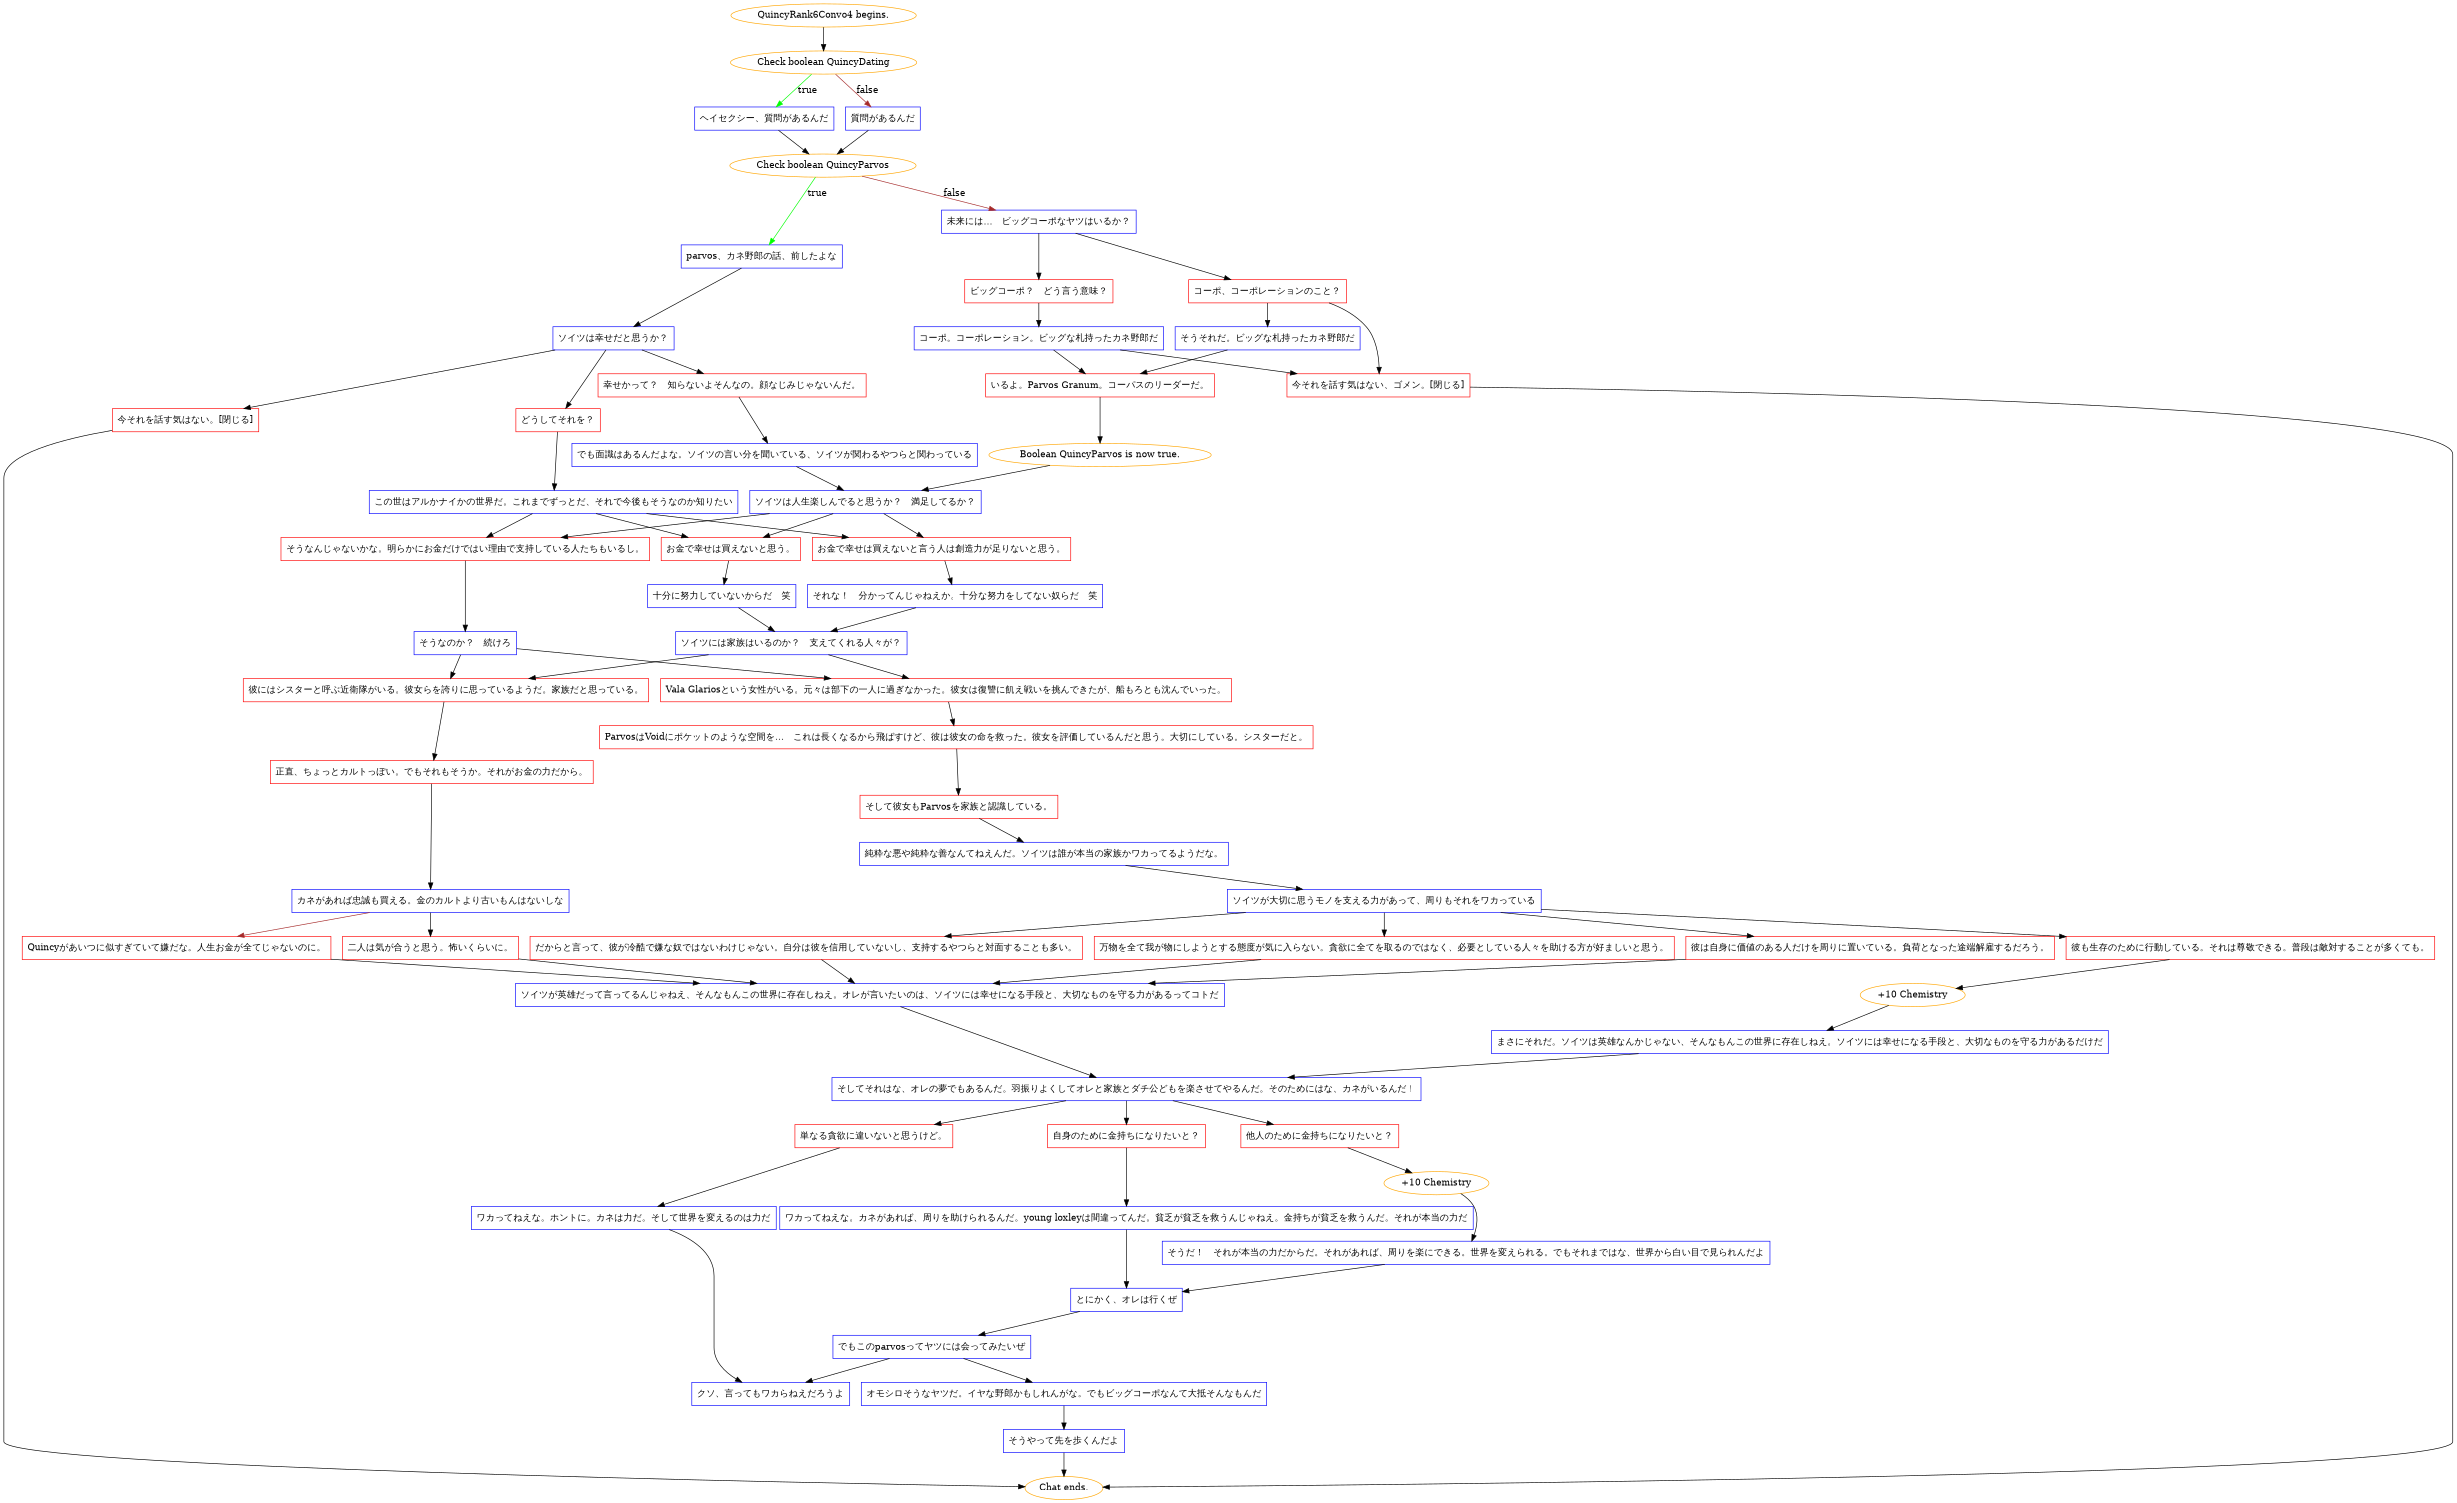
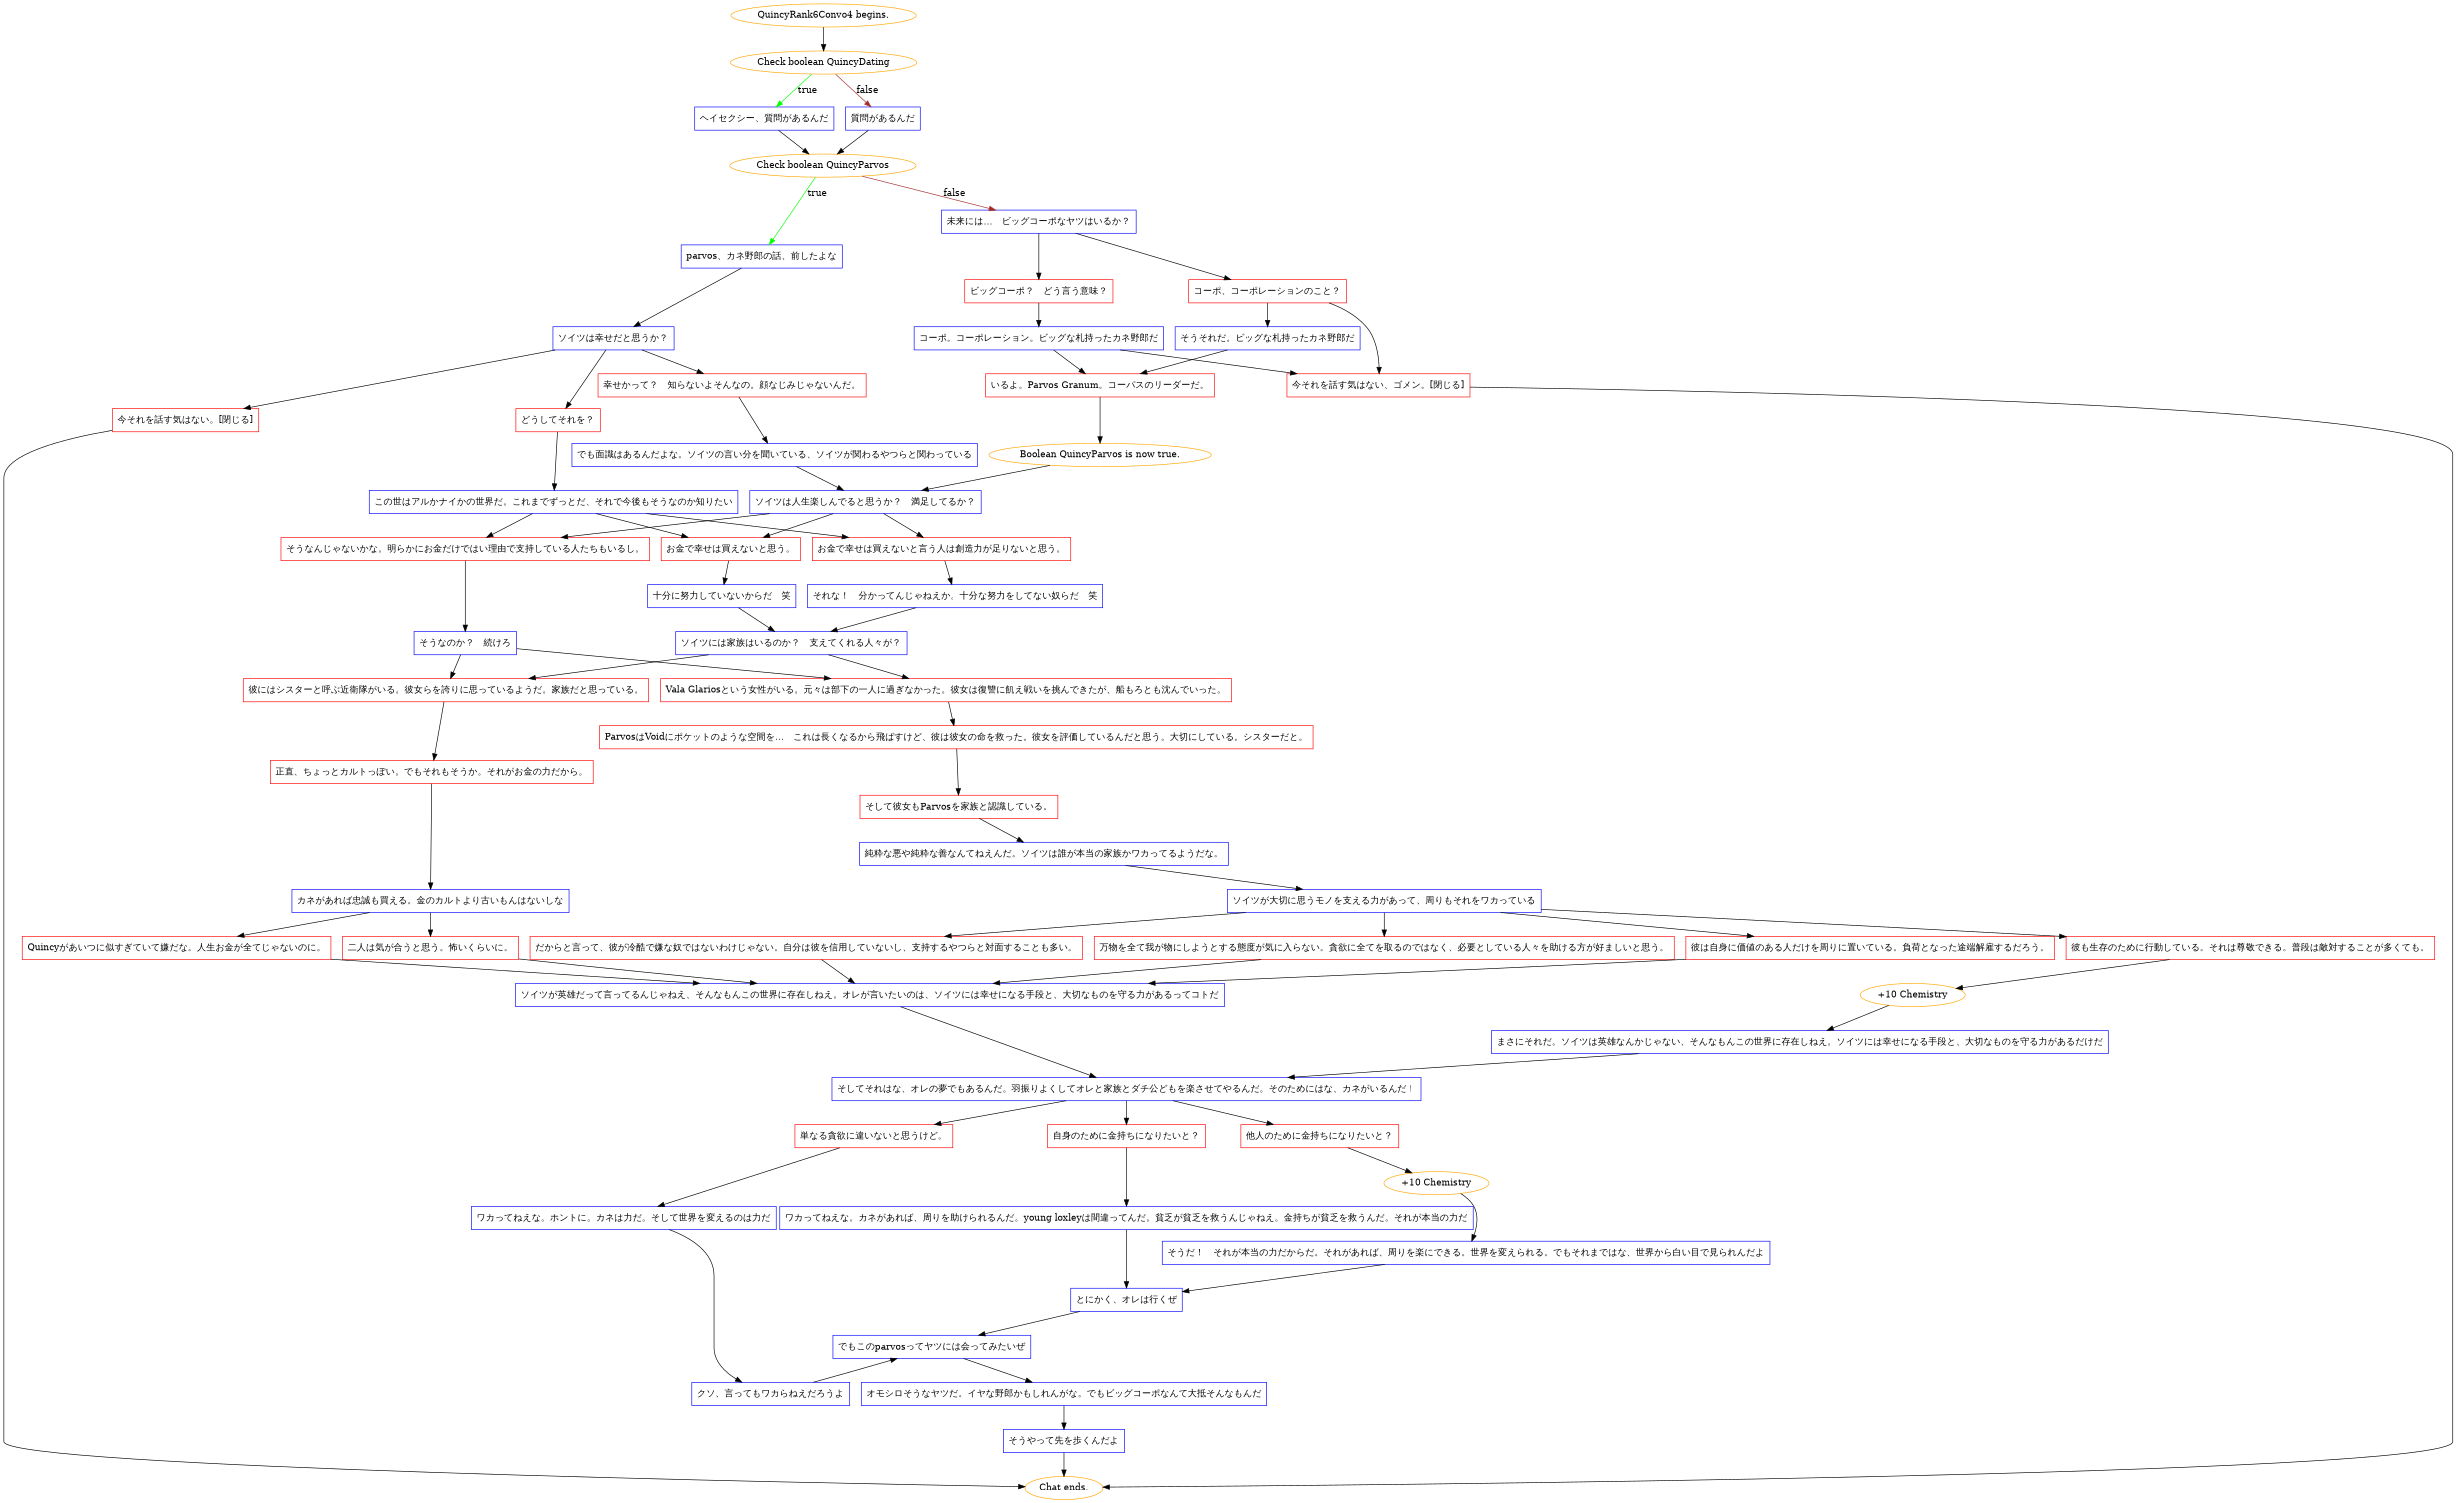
edge "カネがあれば忠誠も買える。金のカルトより古いもんはないしな" -> "Quincyがあいつに似すぎていて嫌だな。人生お金が全てじゃないのに。": color brown -> black
edge "でもこのparvosってヤツには会ってみたいぜ" -> "クソ、言ってもワカらねえだろうよ": reversed
